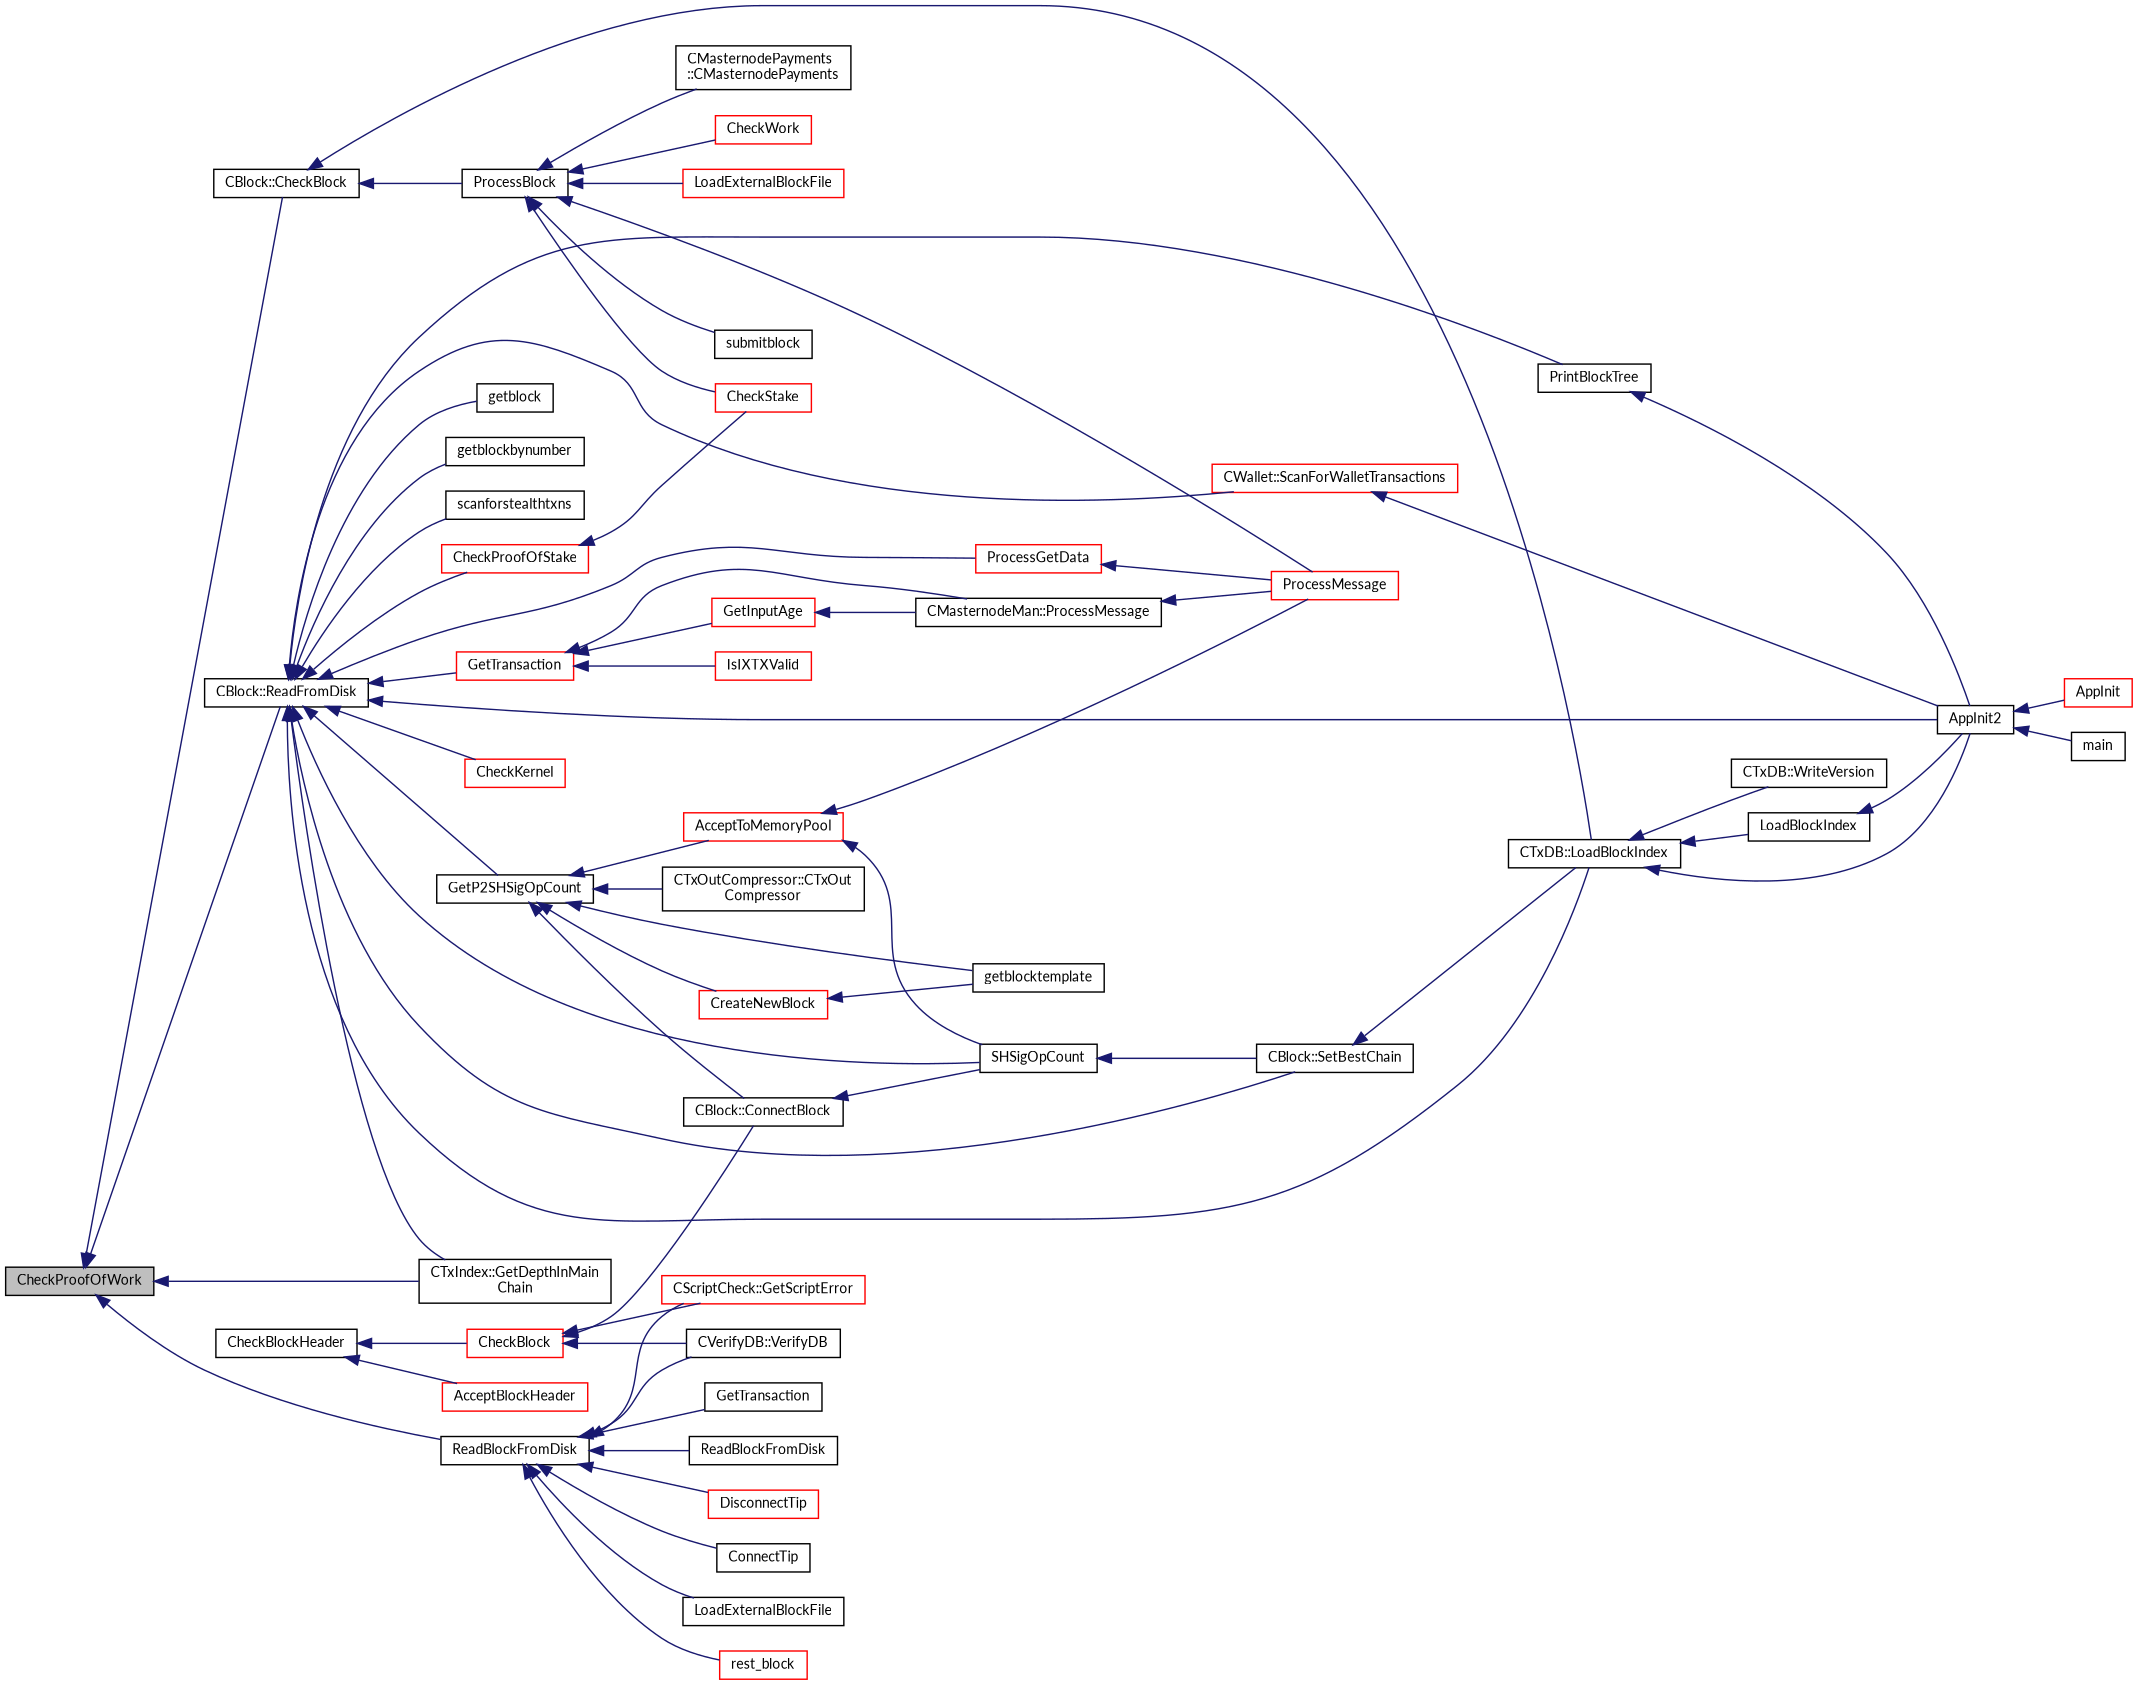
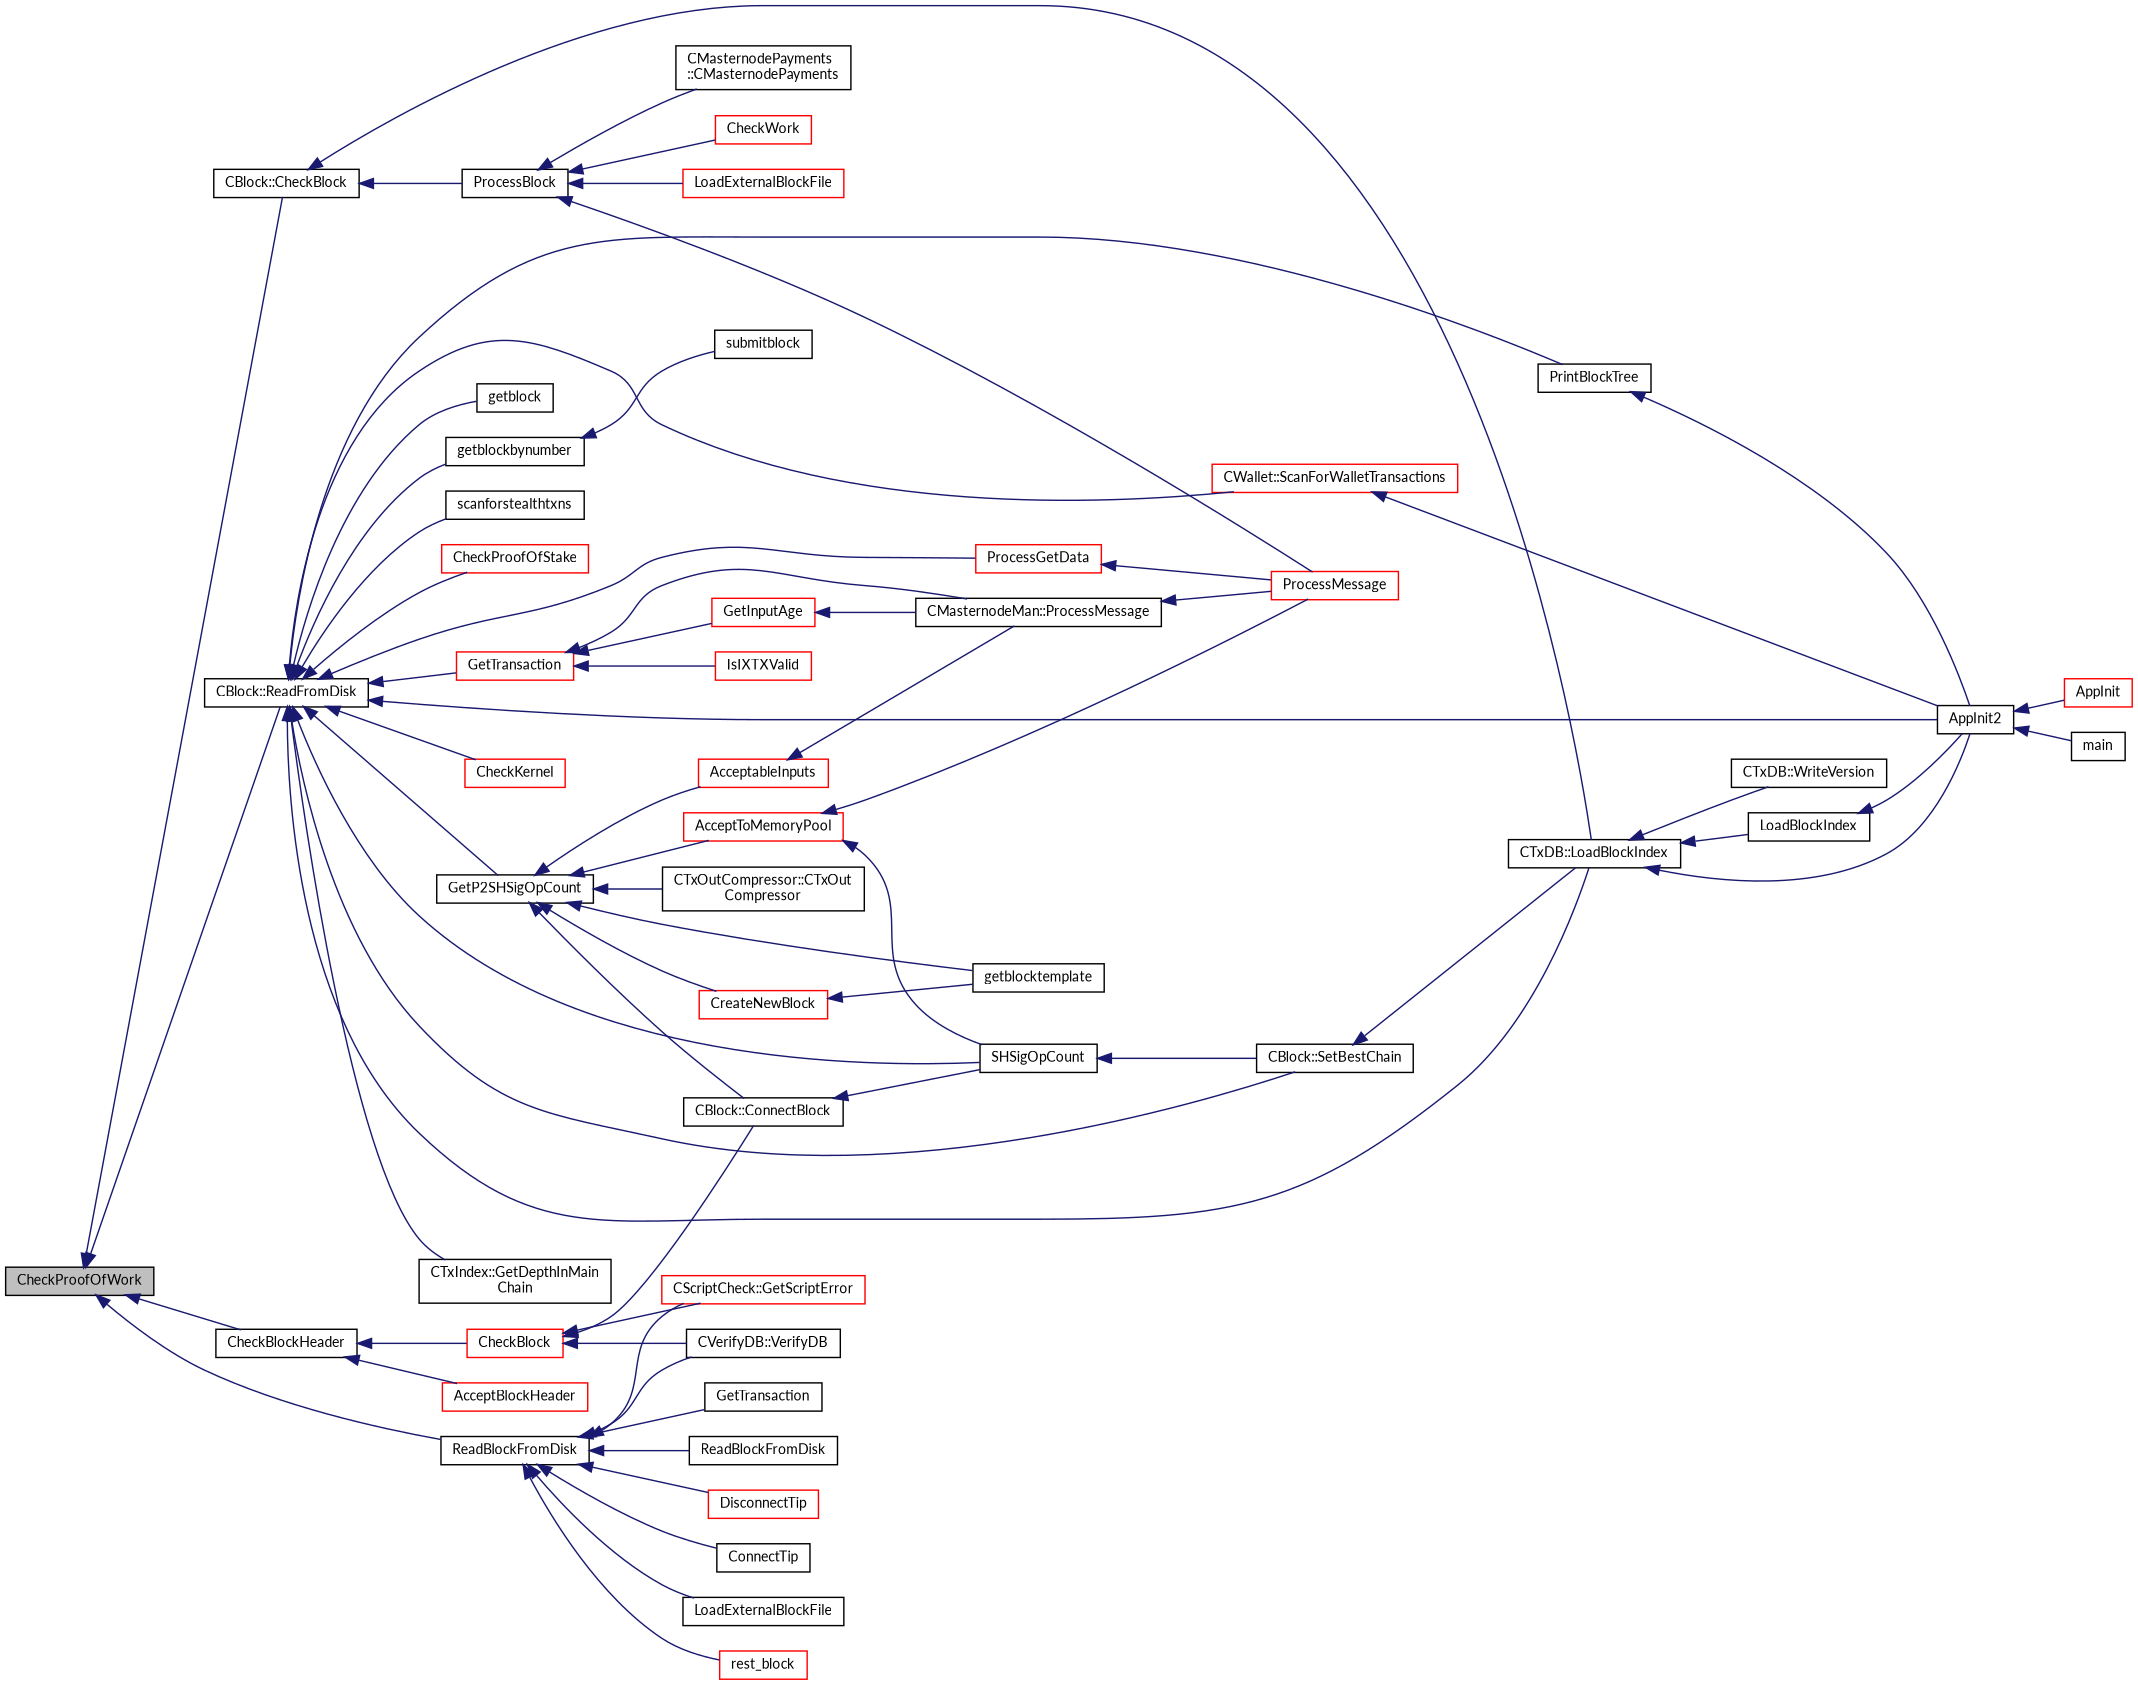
edge "submitblock" -> "ProcessBlock": now "submitblock" -> "getblockbynumber"
node "CheckStake": removed
node "AcceptableInputs": added
edge "CTxIndex::GetDepthInMain Chain" -> "CheckProofOfWork": now "CheckBlockHeader" -> "CheckProofOfWork"
